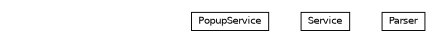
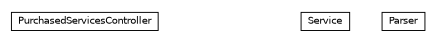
node "PurchasedServicesController": added
node "PopupService": removed
